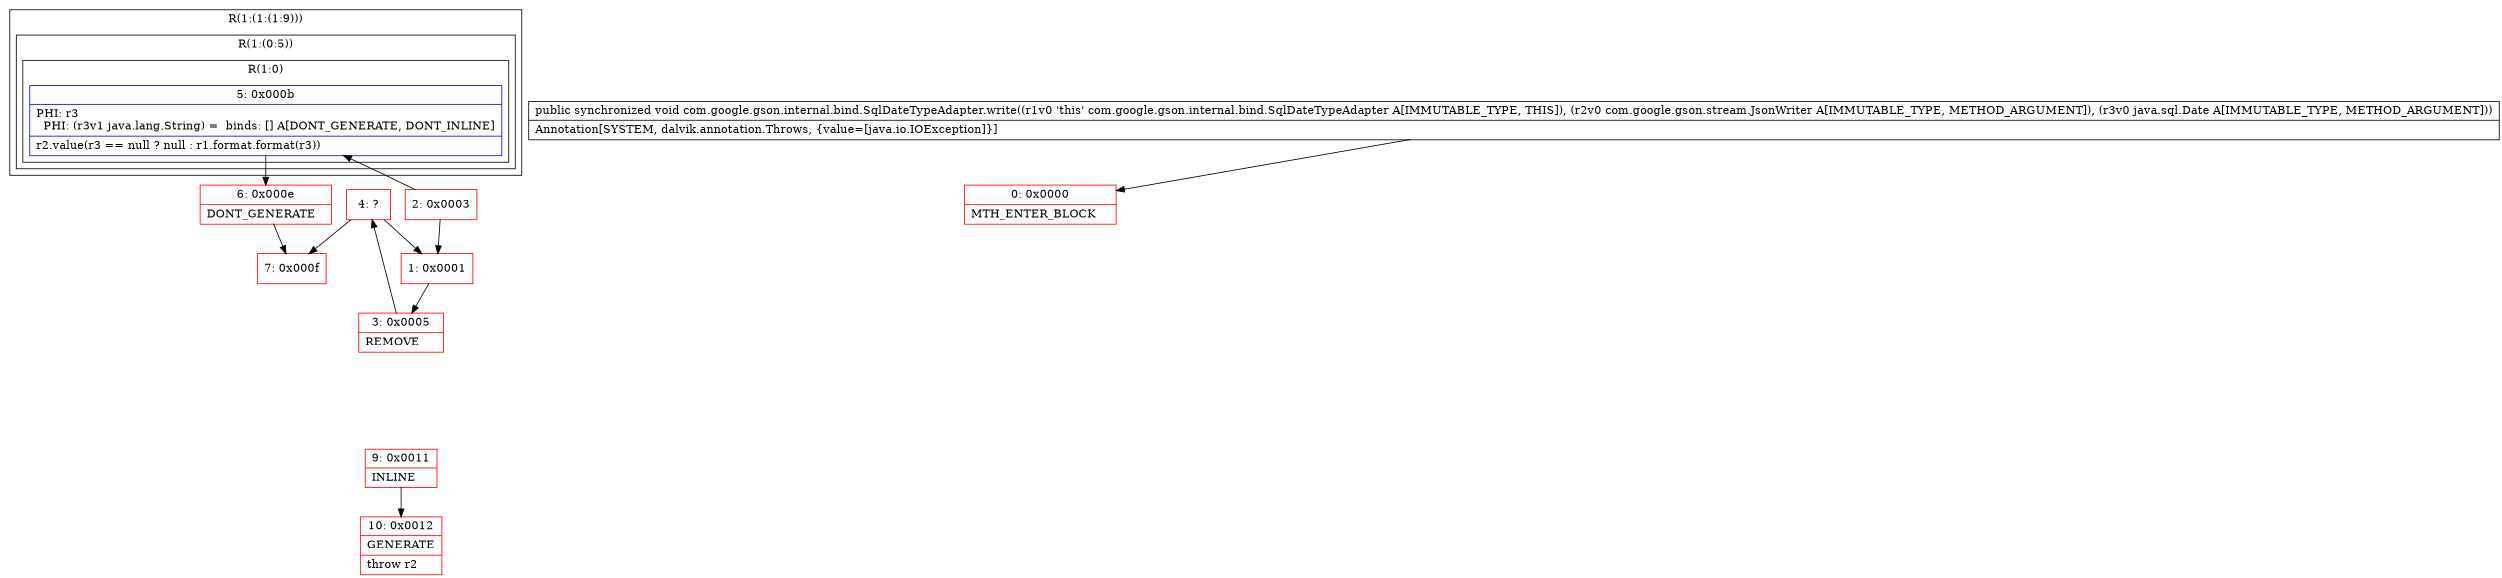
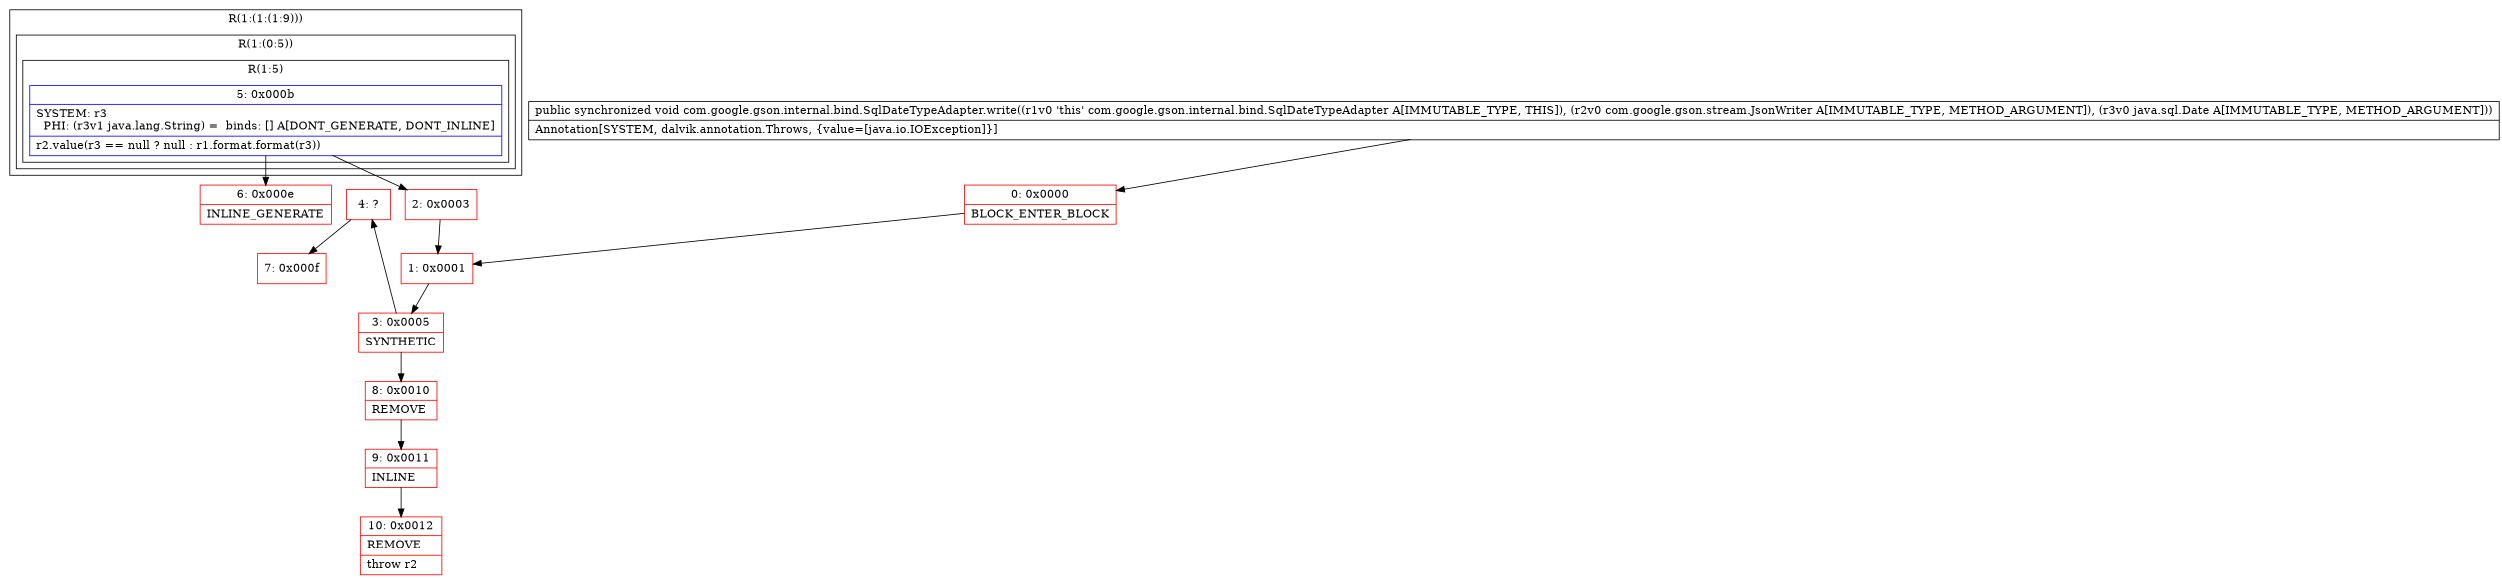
cluster "R(1:0)": label "R(1:0)" -> "R(1:5)"
node "5: 0x000b": text "PHI: r3" -> "SYSTEM: r3"
edge "2: 0x0003" -> "5: 0x000b": reversed
node "6: 0x000e": text "DONT_GENERATE" -> "INLINE_GENERATE"
node "0: 0x0000": text "MTH_ENTER_BLOCK" -> "BLOCK_ENTER_BLOCK"
edge "4: ?" -> "1: 0x0001": now "0: 0x0000" -> "1: 0x0001"
edge "6: 0x000e" -> "7: 0x000f": removed
node "3: 0x0005": text "REMOVE" -> "SYNTHETIC"
node "8: 0x0010": added
node "10: 0x0012": text "GENERATE" -> "REMOVE"
